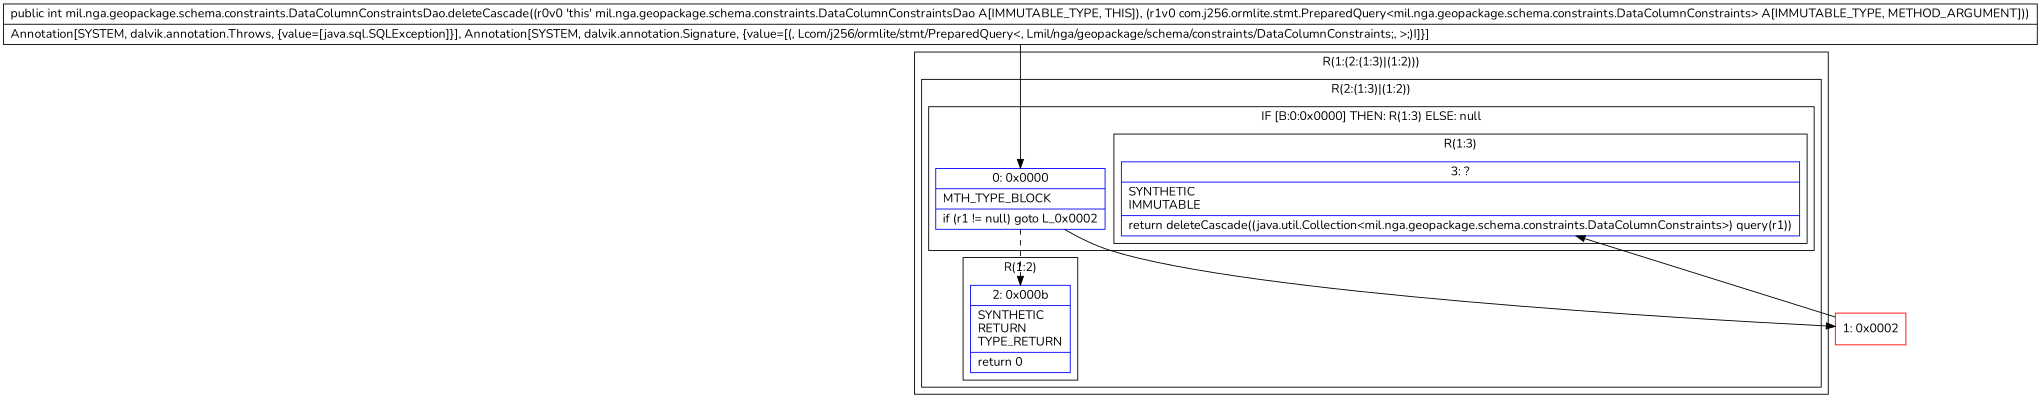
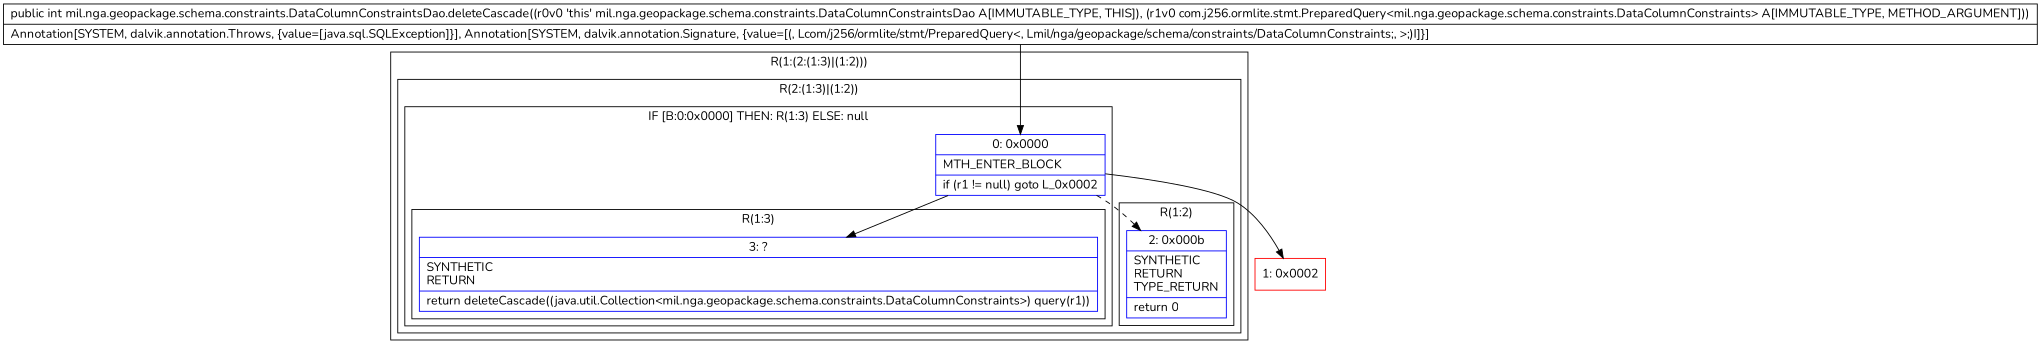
node "0: 0x0000": text "MTH_TYPE_BLOCK" -> "MTH_ENTER_BLOCK"
node "3: ?": text "IMMUTABLE" -> "RETURN"
edge "1: 0x0002" -> "3: ?": now "0: 0x0000" -> "3: ?"
